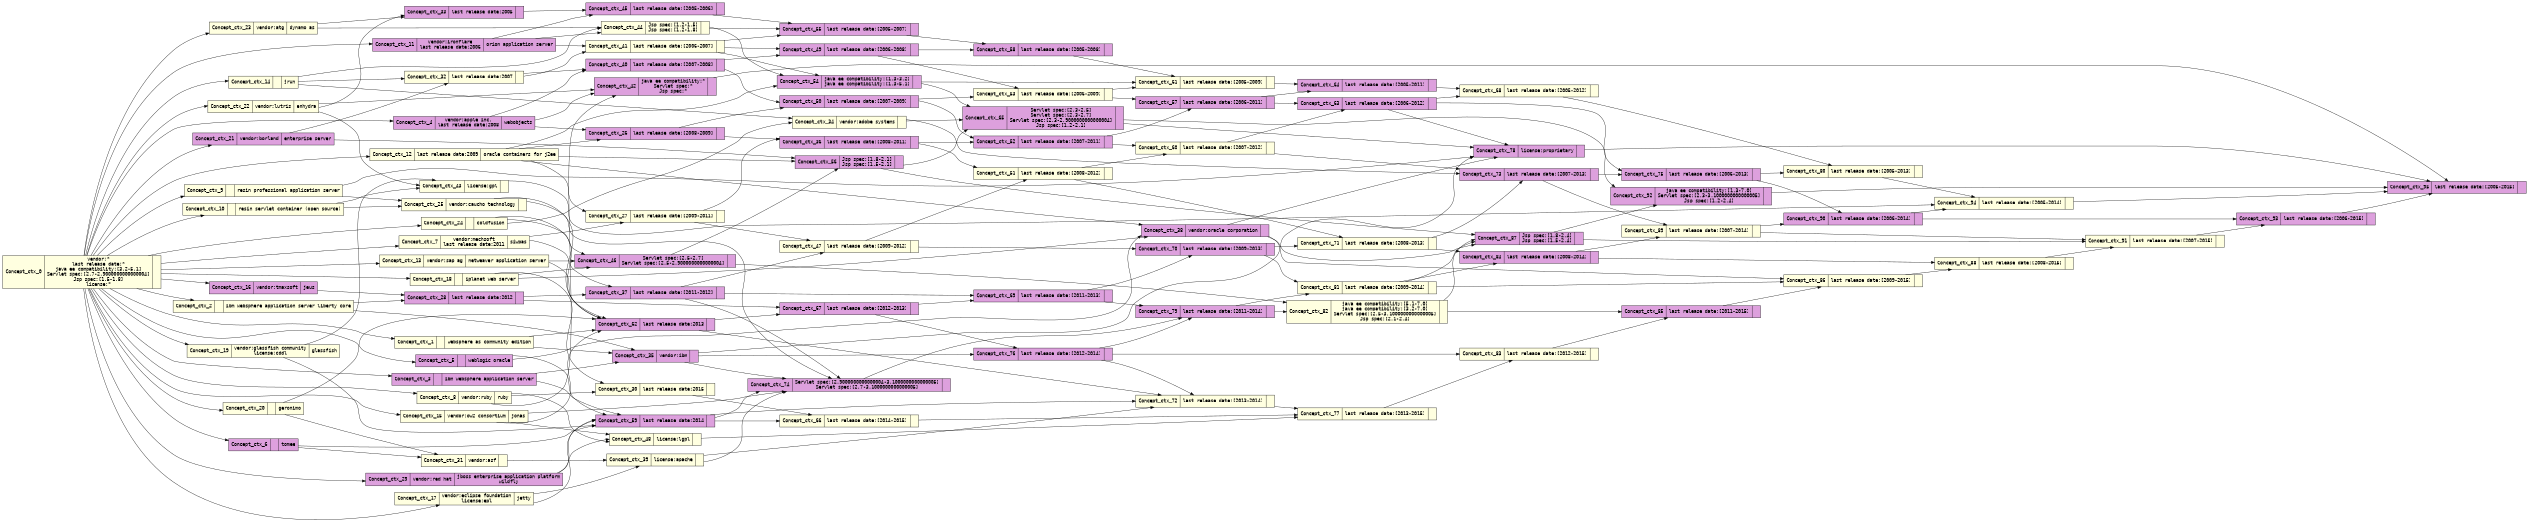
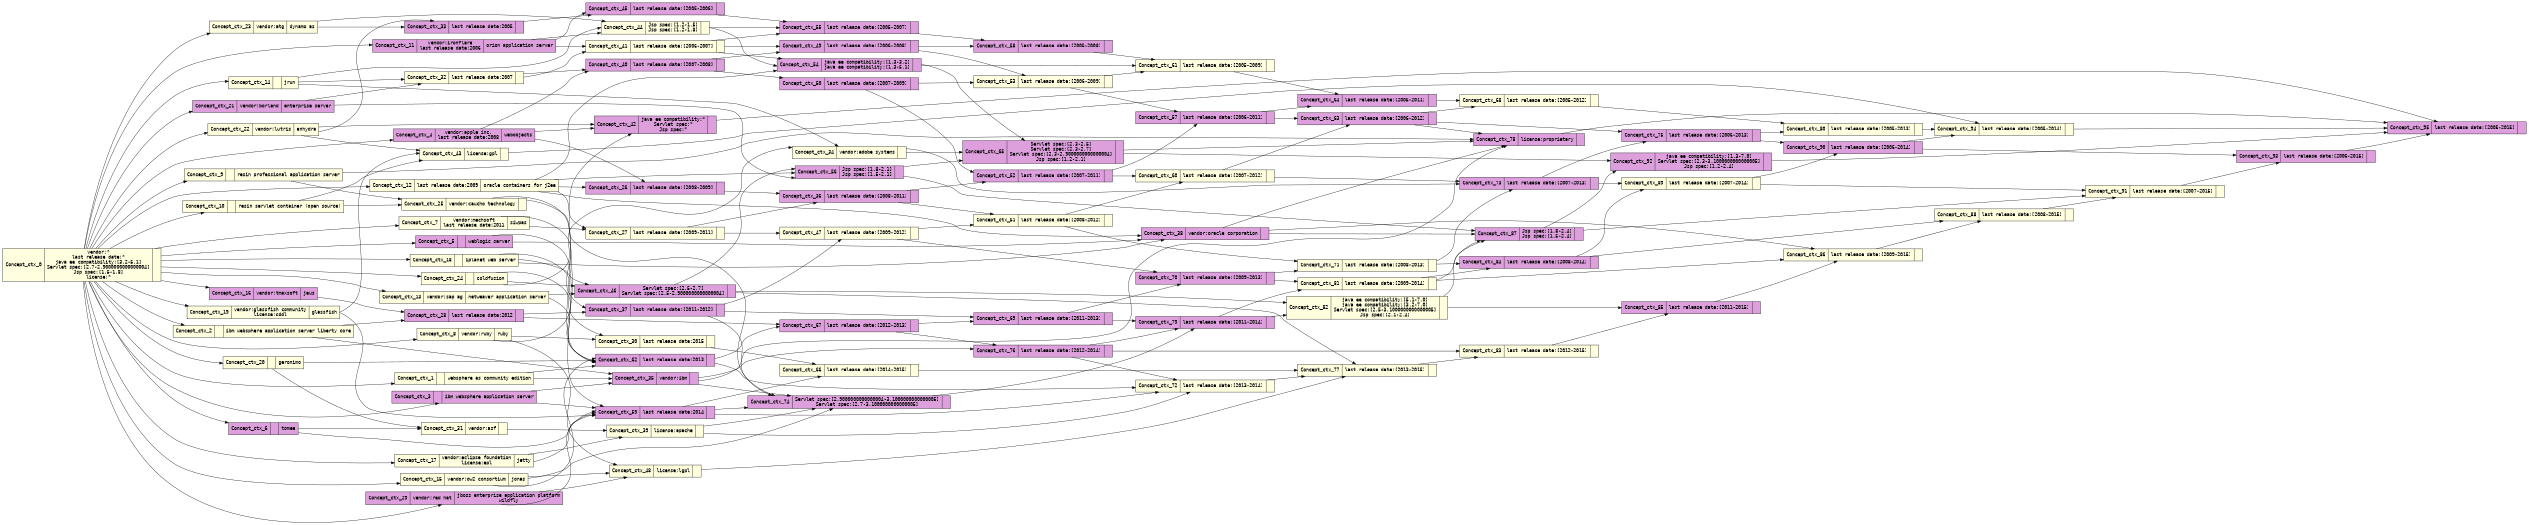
edge "Concept_ctx_26" -> "Concept_ctx_50": removed
edge "Concept_ctx_46" -> "Concept_ctx_77": added
node "Concept_ctx_5": text "weblogic oracle" -> "weblogic server"
